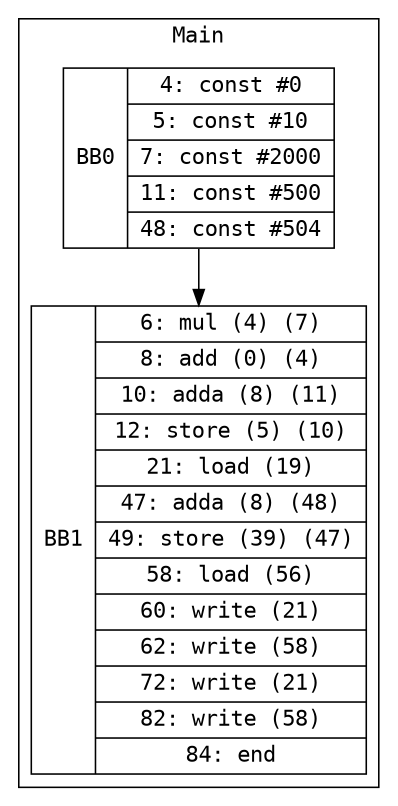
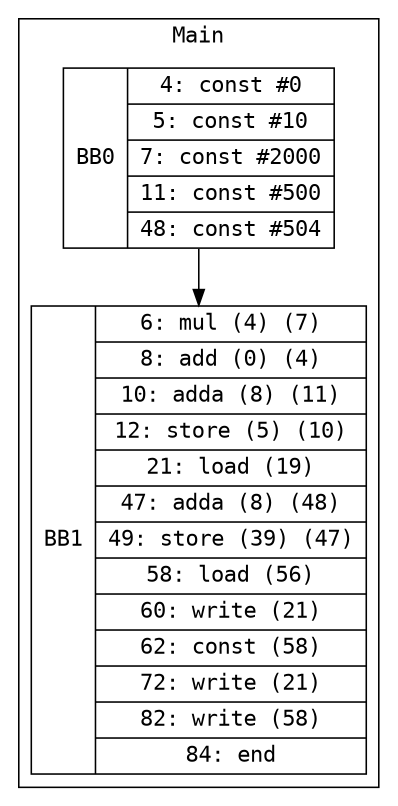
node "BB1": text "62: write (58)" -> "62: const (58)"
